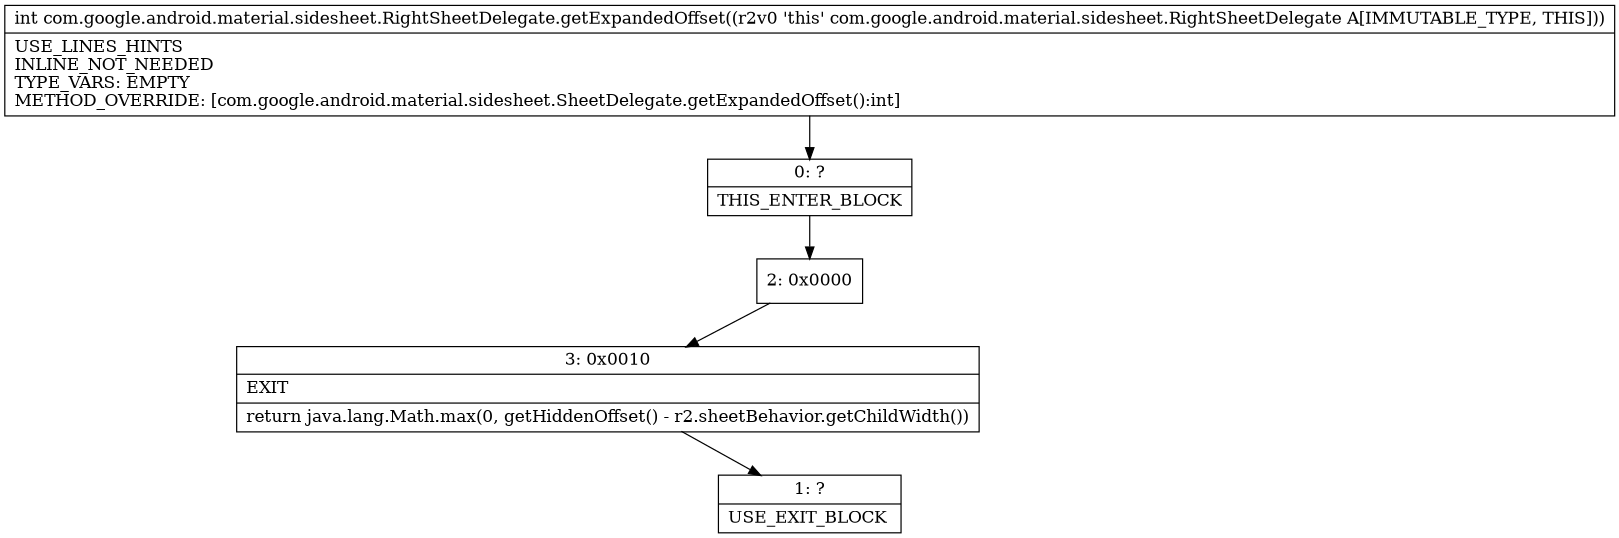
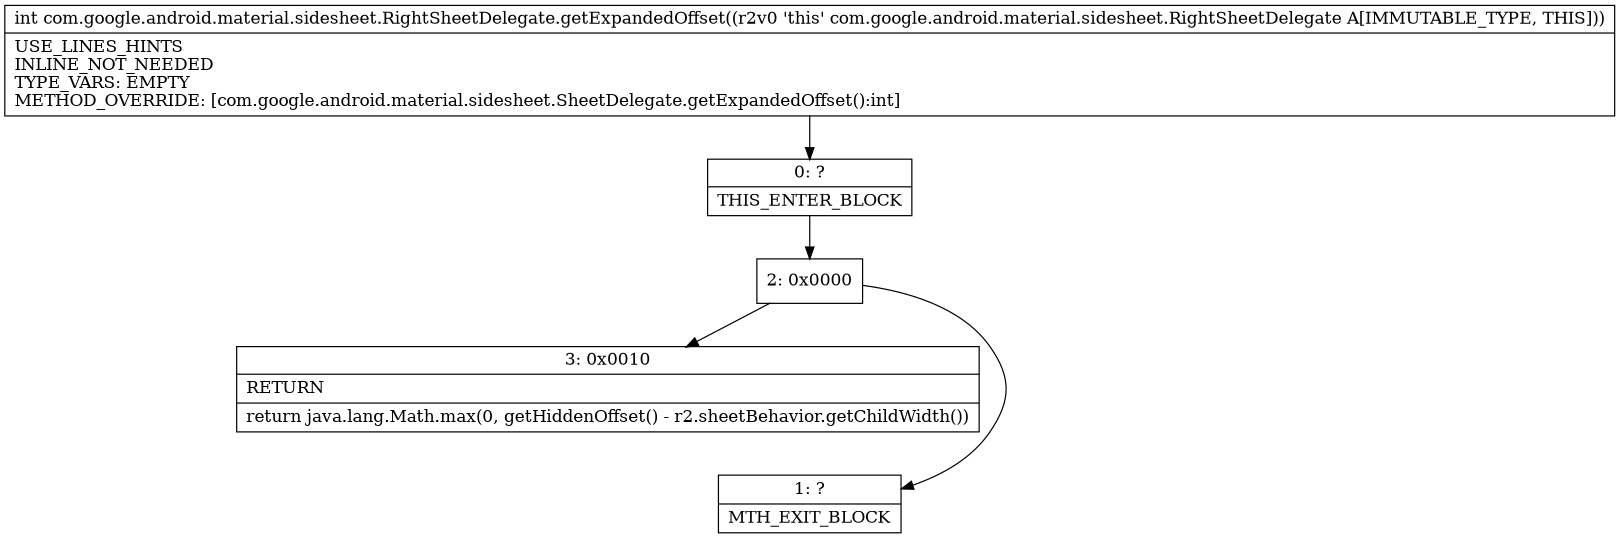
node "3: 0x0010": text "EXIT" -> "RETURN"
edge "3: 0x0010" -> "1: ?": now "2: 0x0000" -> "1: ?"
node "1: ?": text "USE_EXIT_BLOCK" -> "MTH_EXIT_BLOCK"
